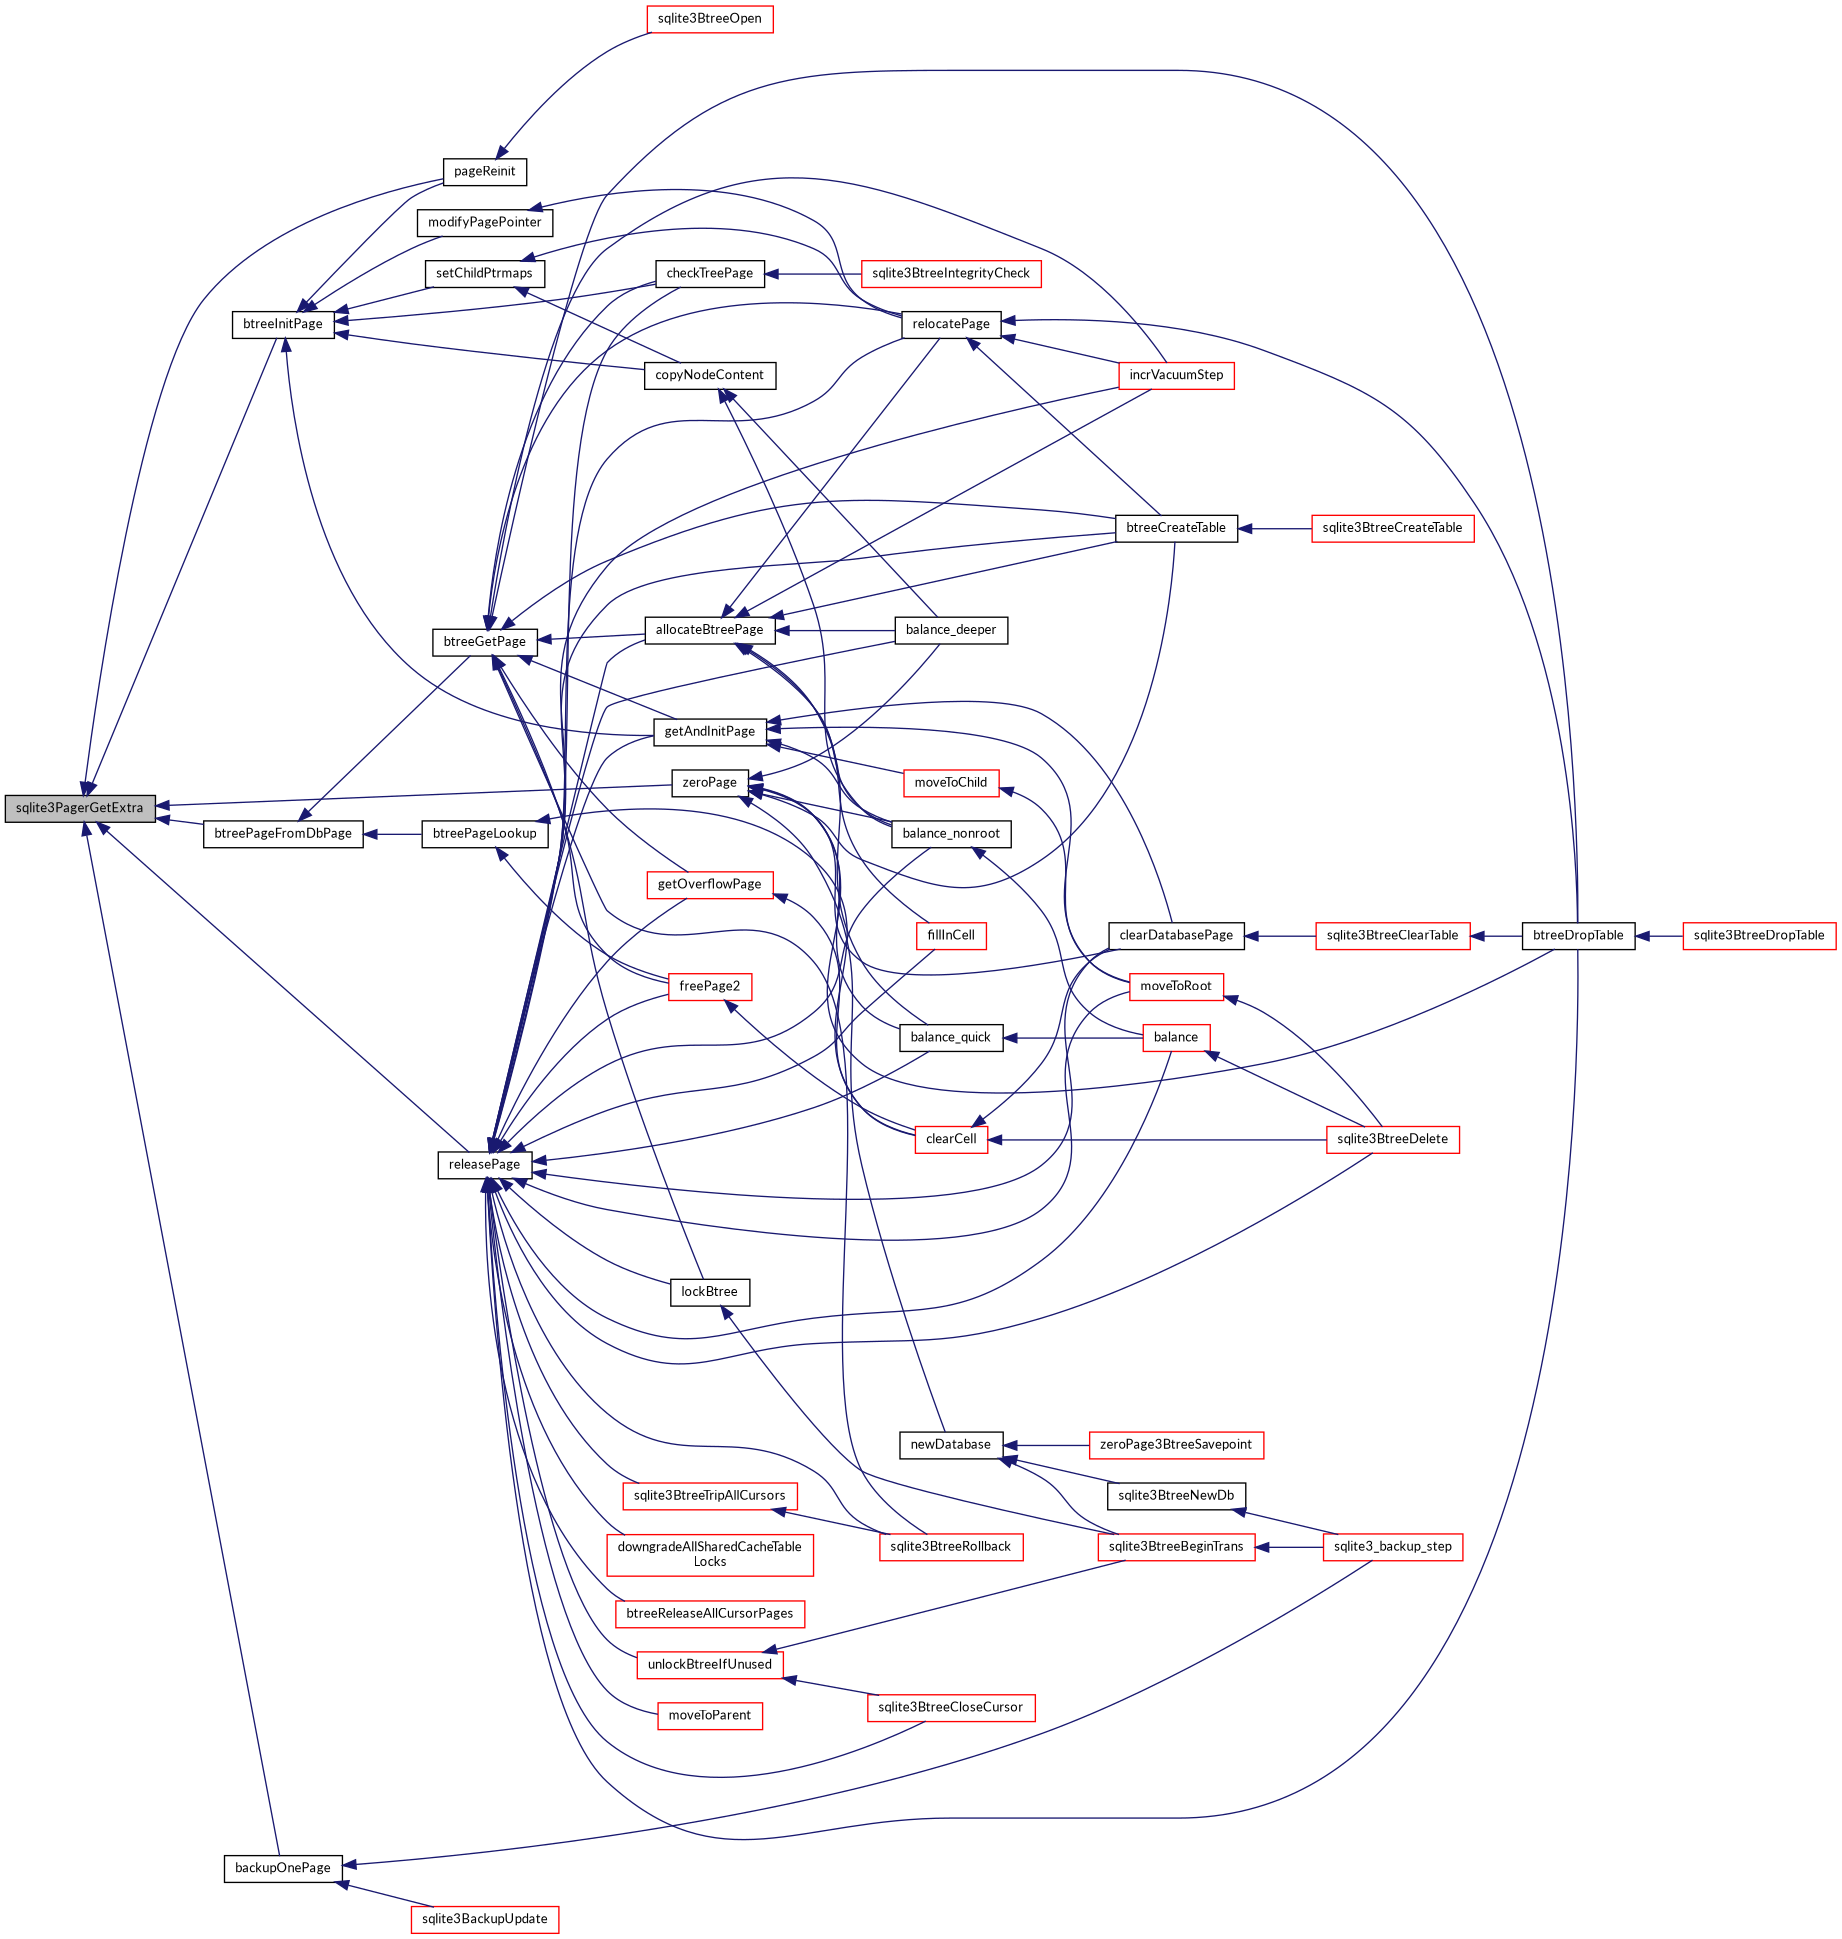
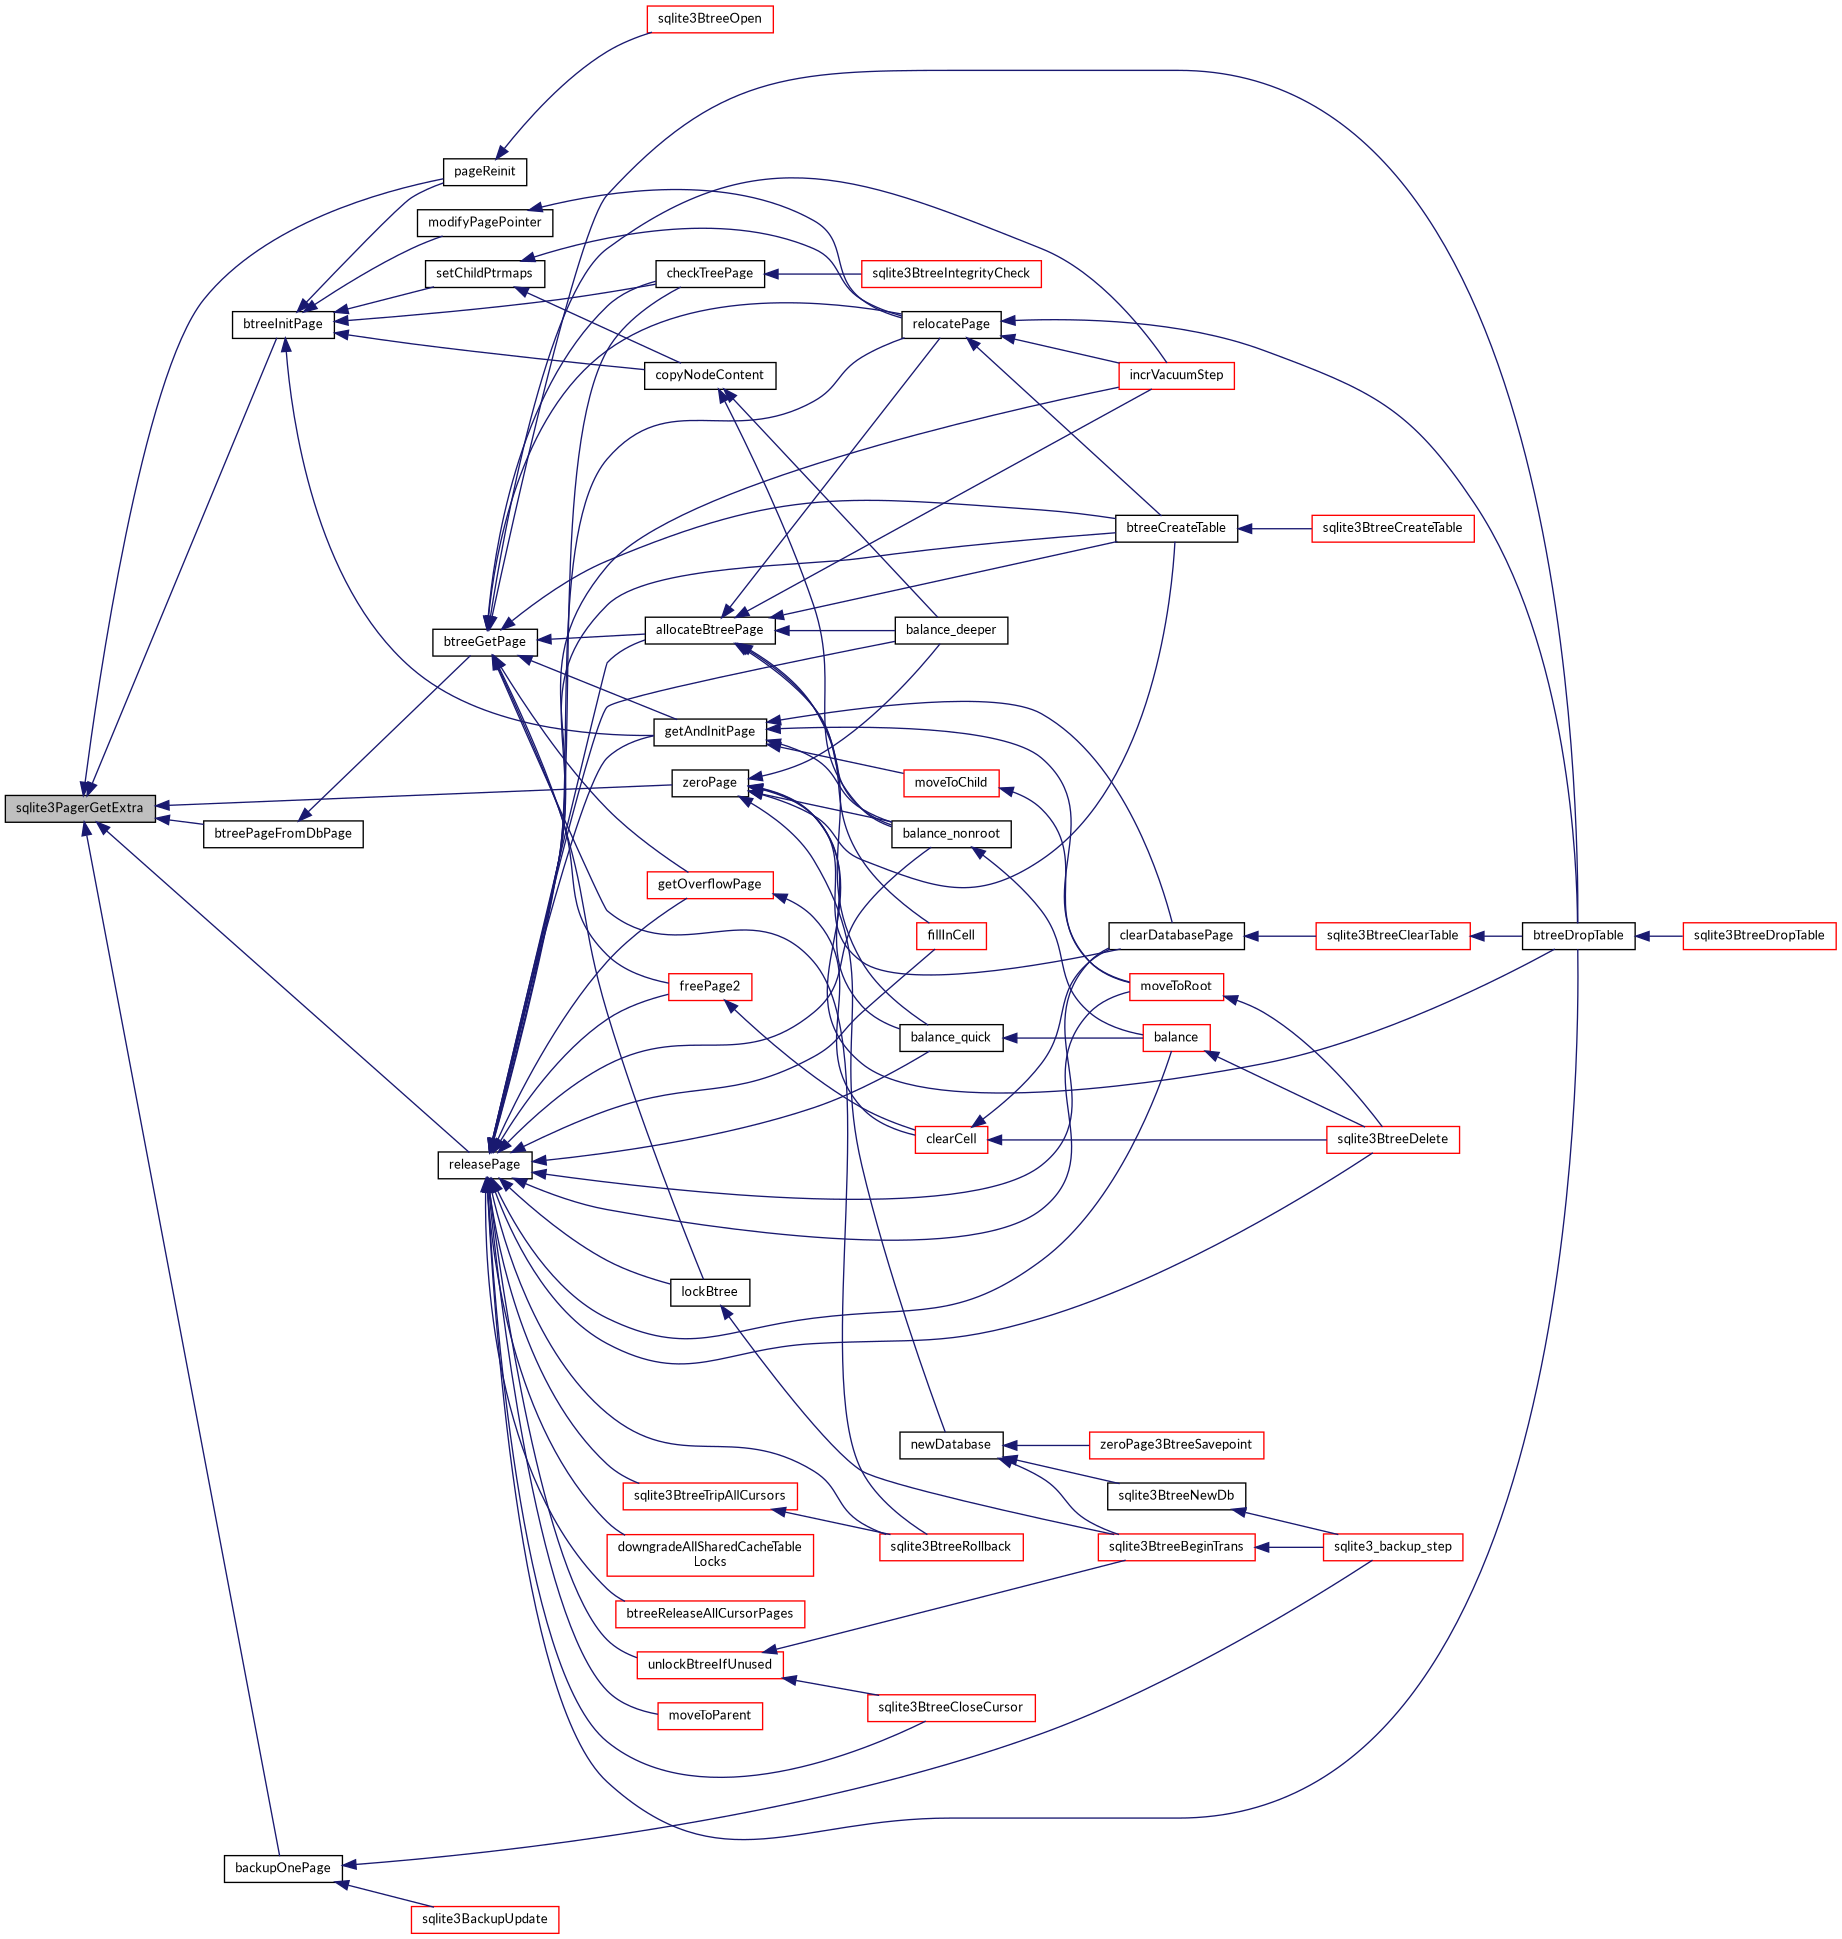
node "btreePageLookup": removed
